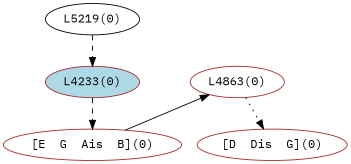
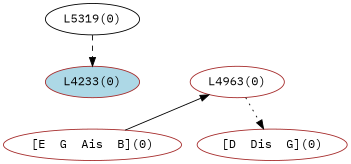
node "L5219(0)": label "L5219(0)" -> "L5319(0)"
node "L4863(0)": label "L4863(0)" -> "L4963(0)"
edge "L4233(0)" -> "[E  G  Ais  B](0)": removed
